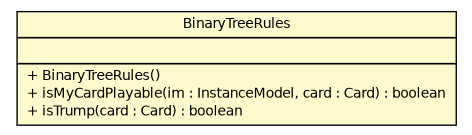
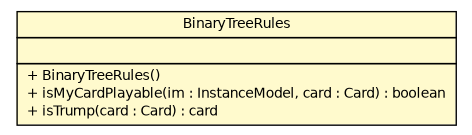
node "BinaryTreeRules": text "+ isTrump(card : Card) : boolean" -> "+ isTrump(card : Card) : card"
